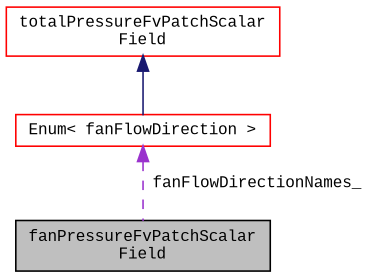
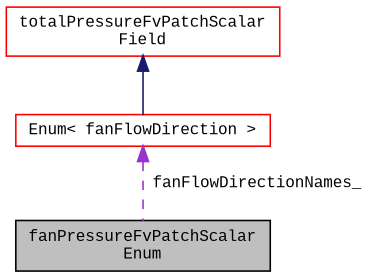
node "fanPressureFvPatchScalar Field": label "fanPressureFvPatchScalar Field" -> "fanPressureFvPatchScalar Enum"
